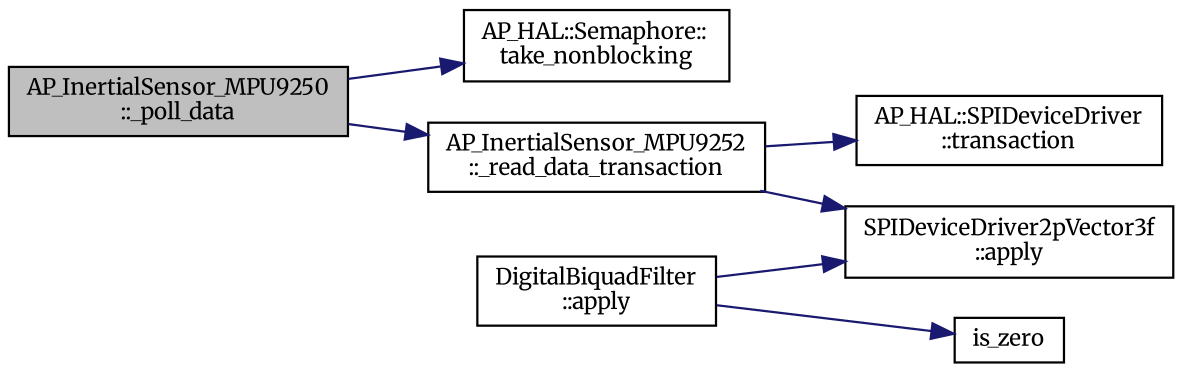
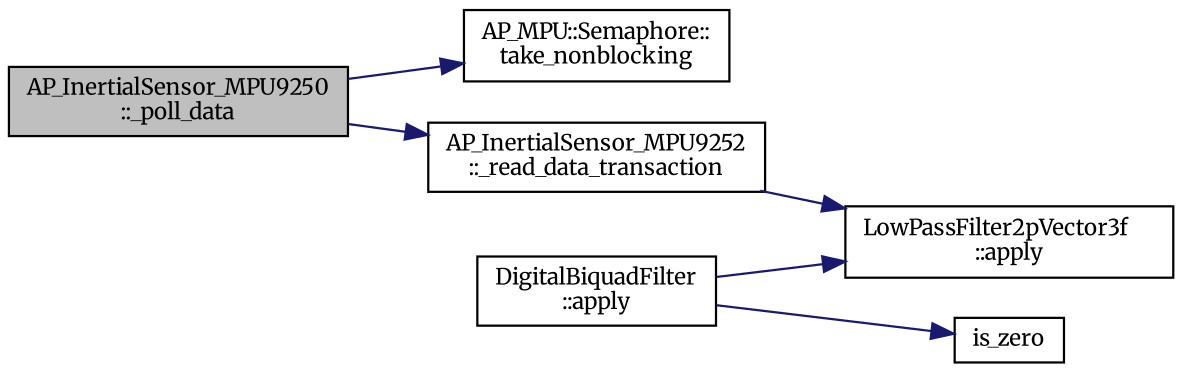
node "AP_HAL::Semaphore:: take_nonblocking": label "AP_HAL::Semaphore:: take_nonblocking" -> "AP_MPU::Semaphore:: take_nonblocking"
node "AP_HAL::SPIDeviceDriver ::transaction": removed
node "SPIDeviceDriver2pVector3f ::apply": label "SPIDeviceDriver2pVector3f ::apply" -> "LowPassFilter2pVector3f ::apply"
